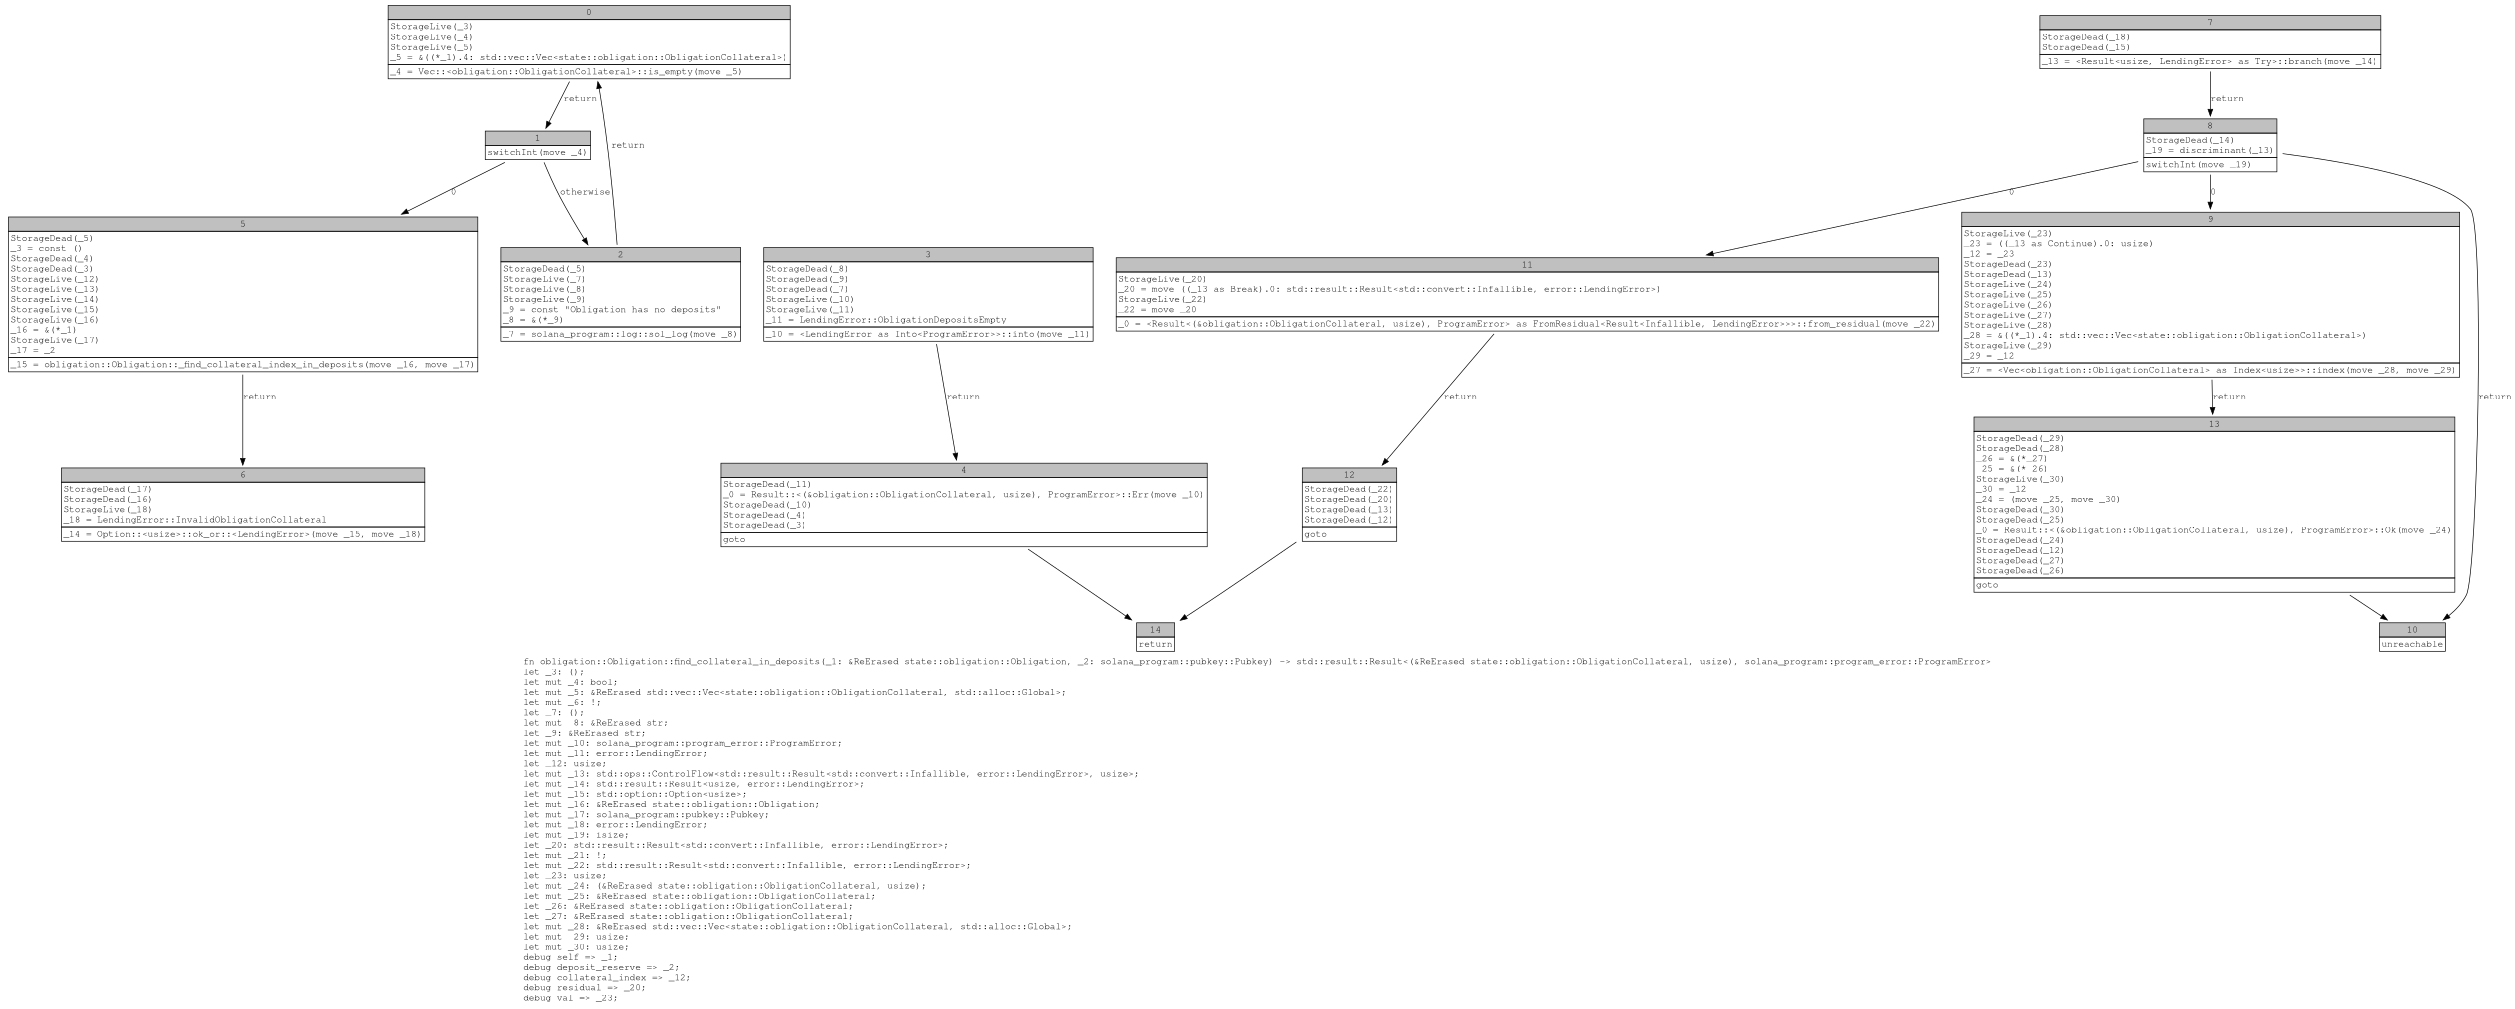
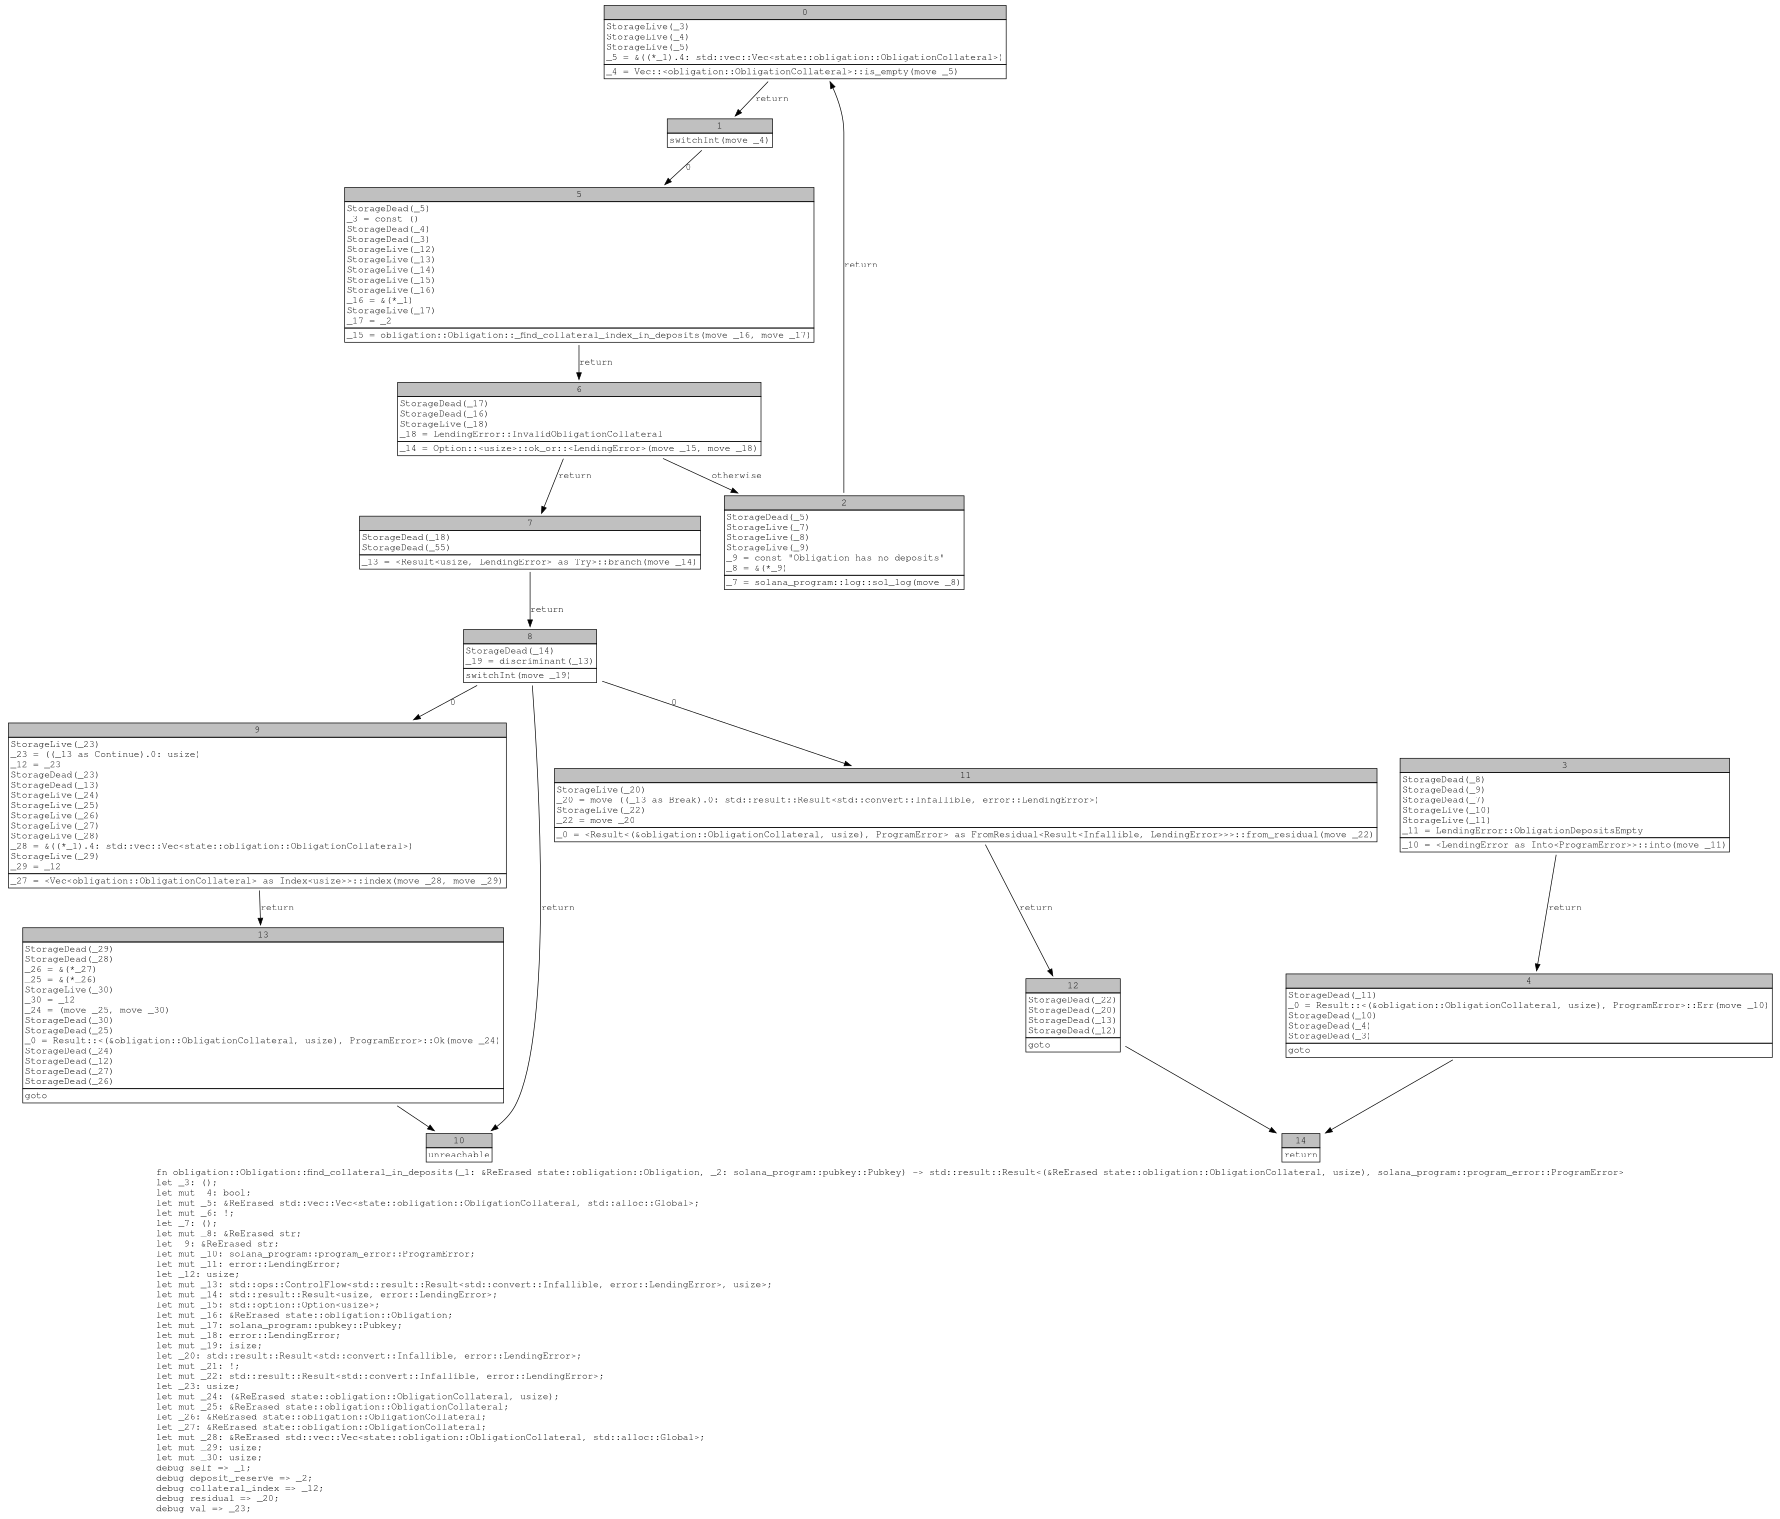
node "7": text "StorageDead(_15)" -> "StorageDead(_55)"
edge "1" -> "2": now "6" -> "2"
edge "6" -> "7": added, label "return"
